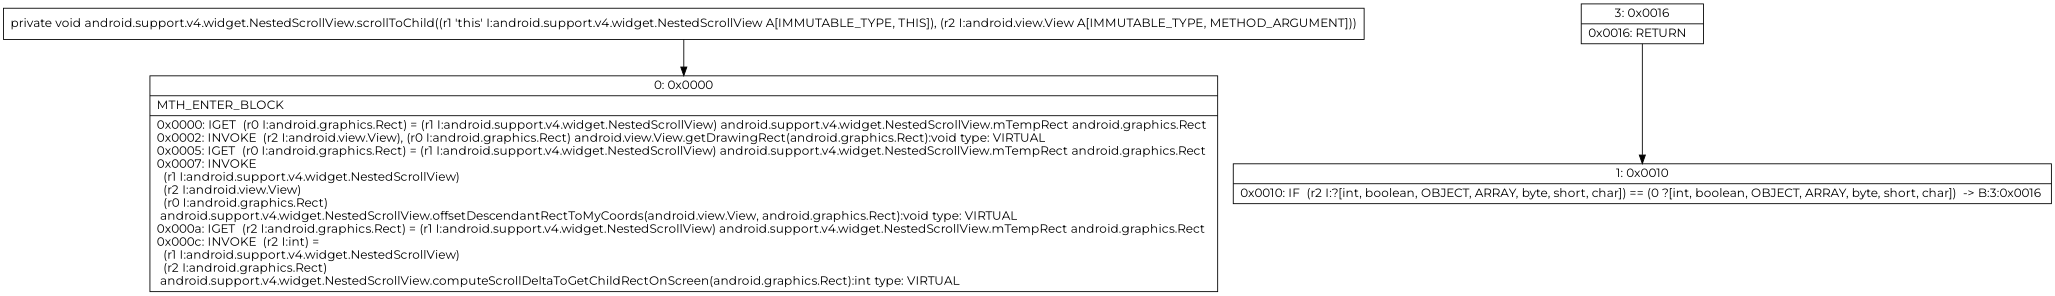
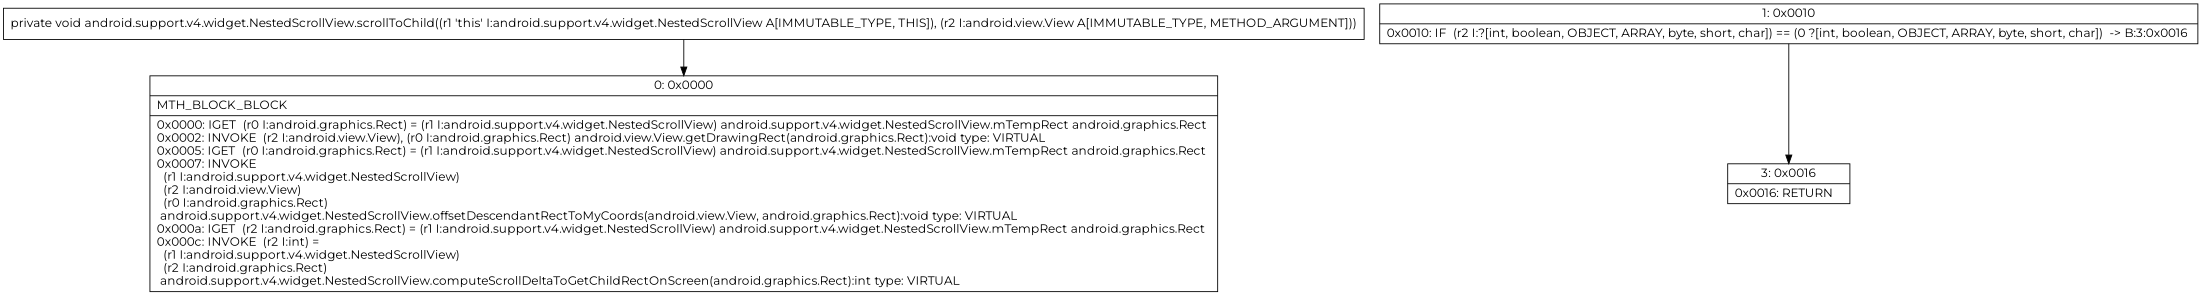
edge "3: 0x0016" -> "1: 0x0010": reversed
node "0: 0x0000": text "MTH_ENTER_BLOCK" -> "MTH_BLOCK_BLOCK"
